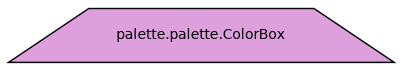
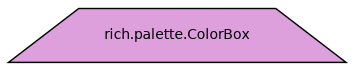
node "palette.palette.ColorBox": label "palette.palette.ColorBox" -> "rich.palette.ColorBox"
